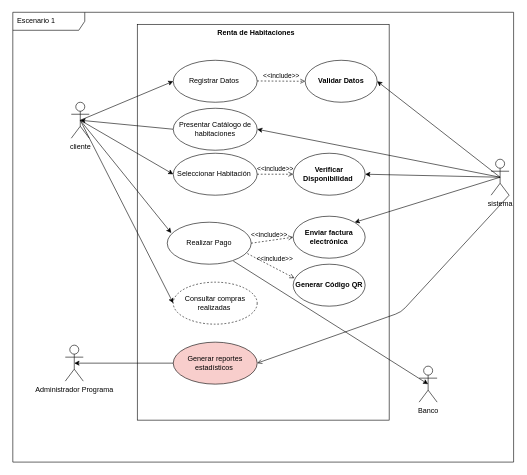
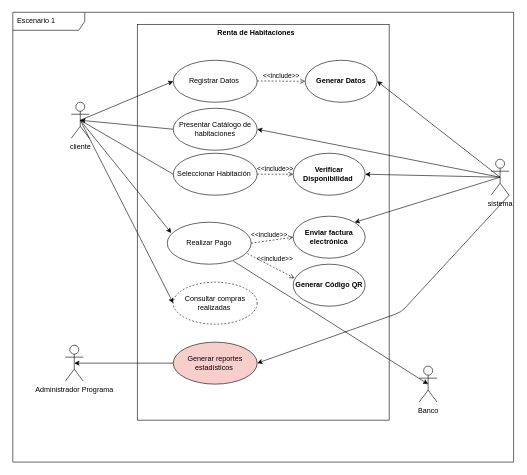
node "Validar Datos": label "Validar Datos" -> "Generar Datos"
edge "cliente" -> "Seleccionar Habitación": arrowhead classic -> none
edge "sistema" -> "Generar reportes estadísticos": arrowhead open -> classic
